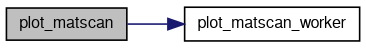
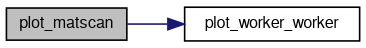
node "plot_matscan_worker": label "plot_matscan_worker" -> "plot_worker_worker"
